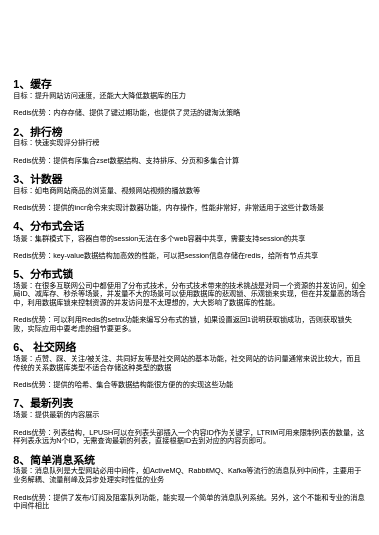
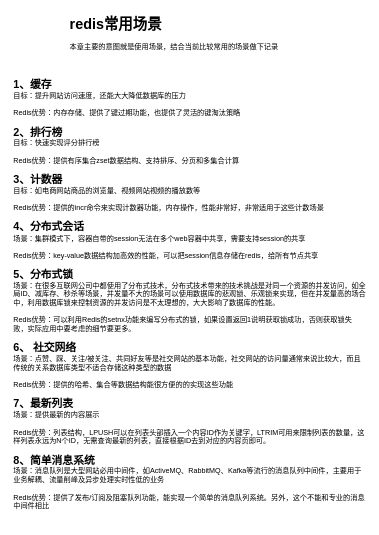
node "redis常用场景本章主要的意图就是使用场景，结合当前比较常用的场景做下记录": added
